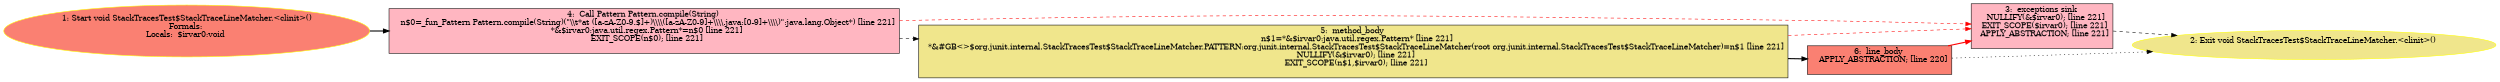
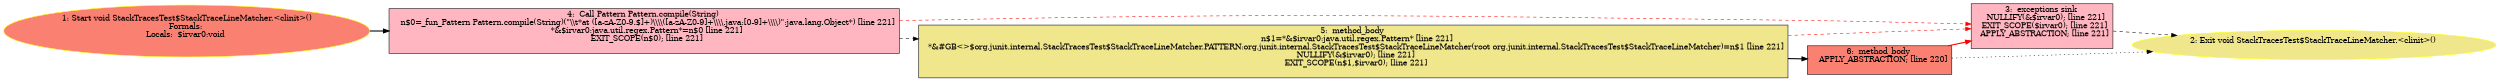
node "6:  line_body APPLY_ABSTRACTION; [line 220]": label "6:  line_body APPLY_ABSTRACTION; [line 220]" -> "6:  method_body APPLY_ABSTRACTION; [line 220]"
